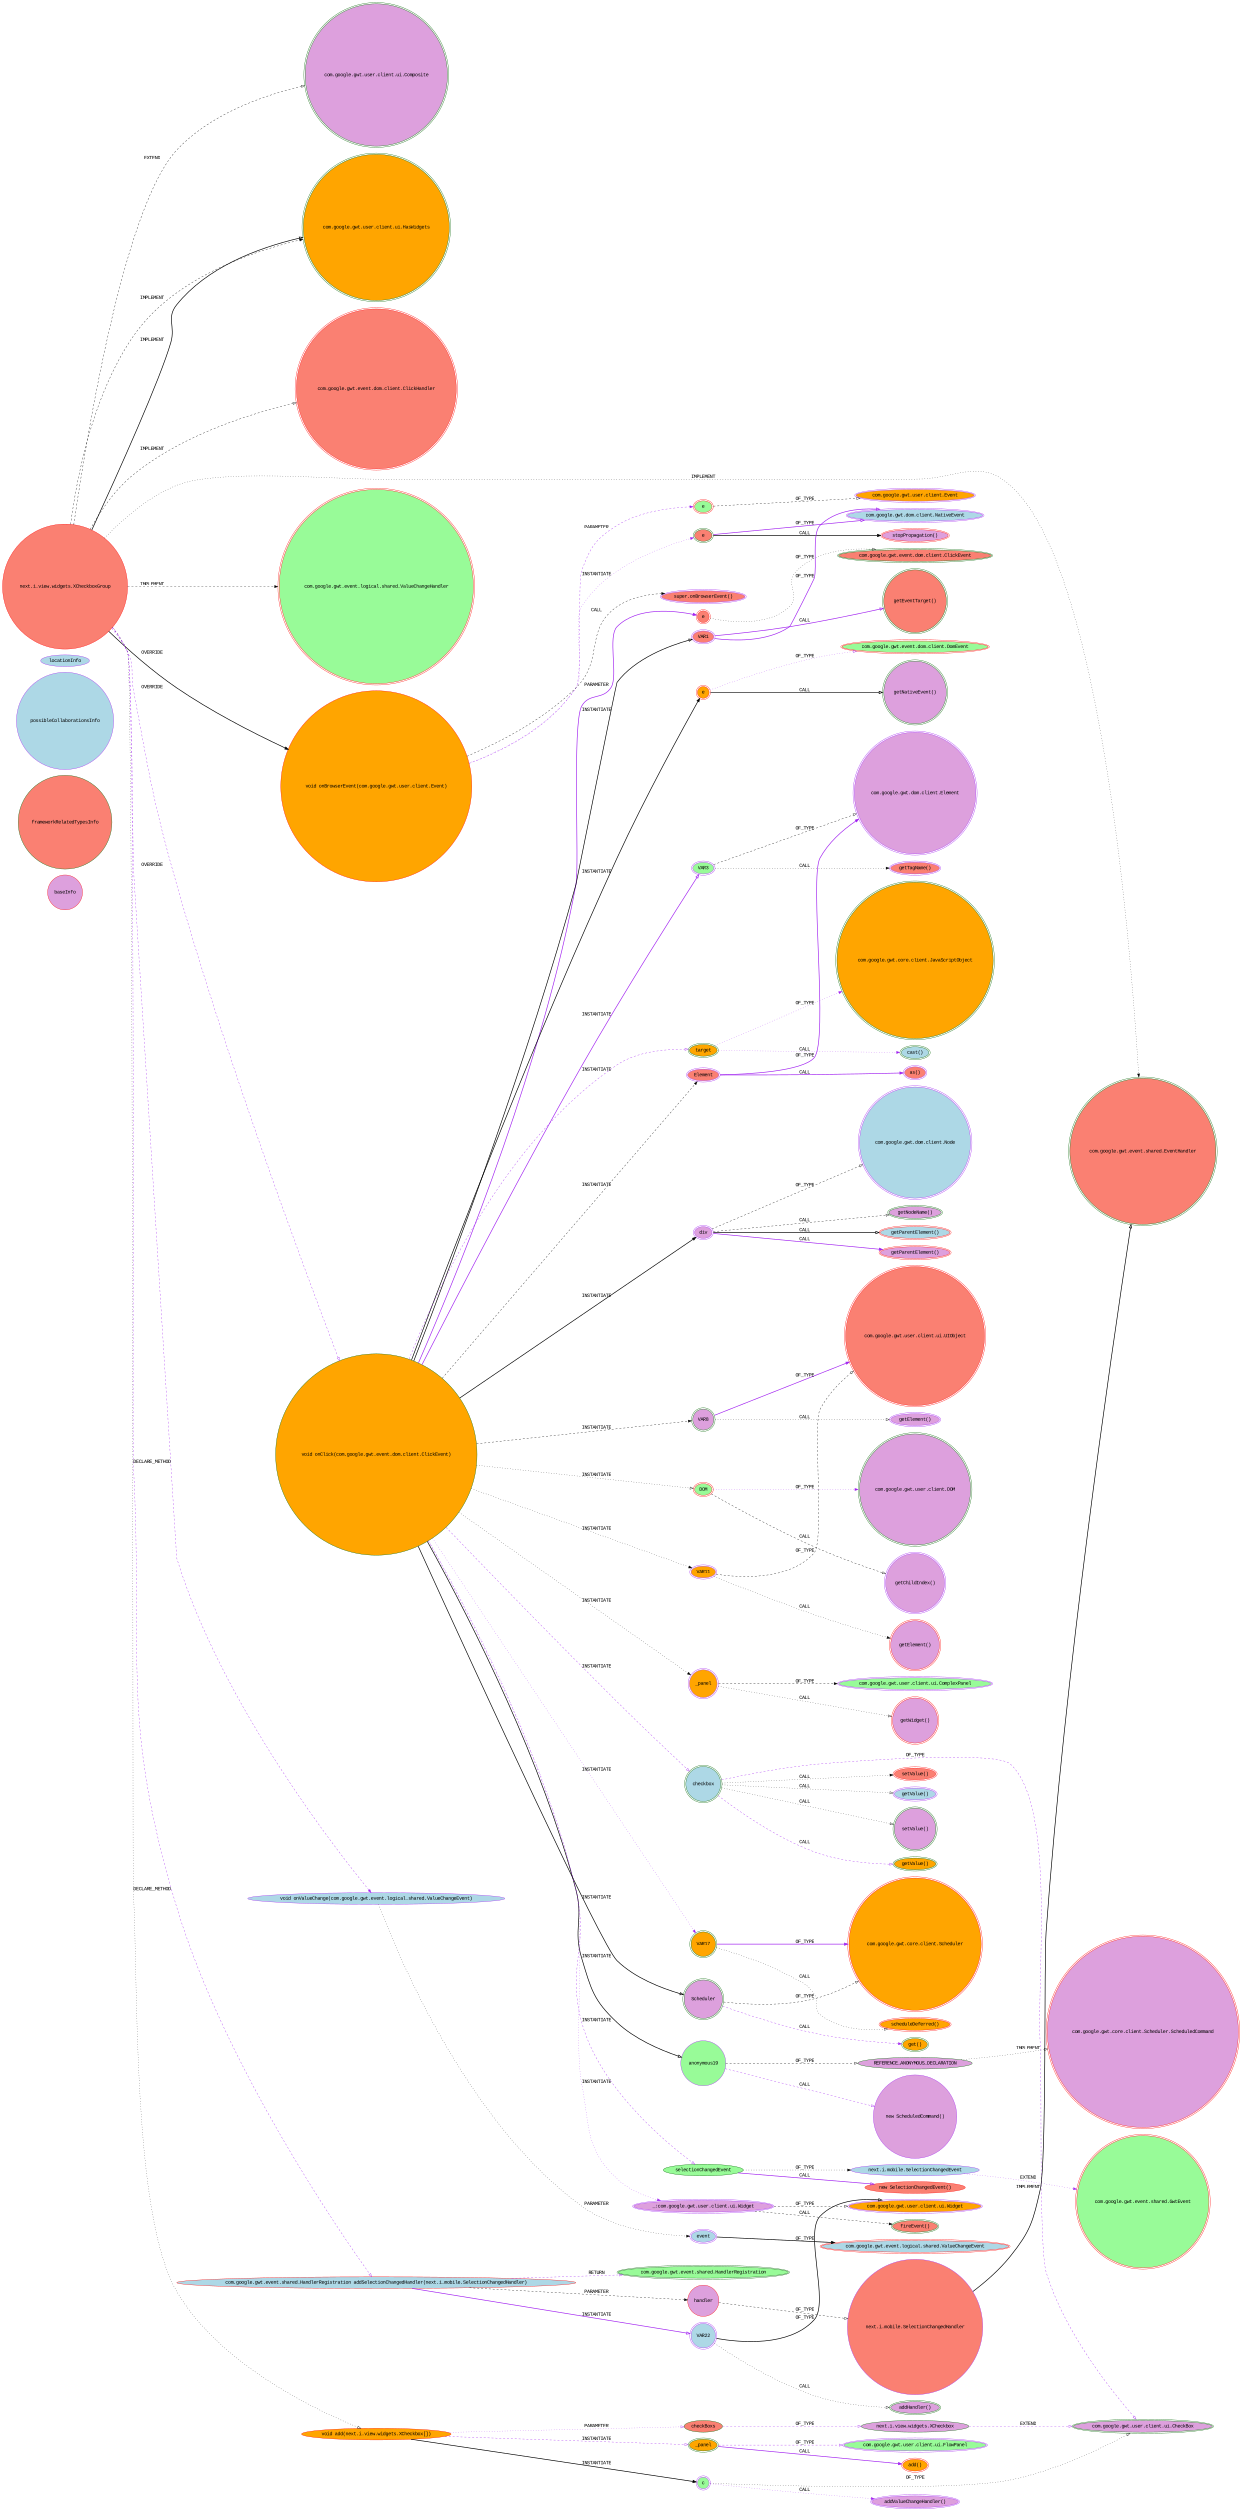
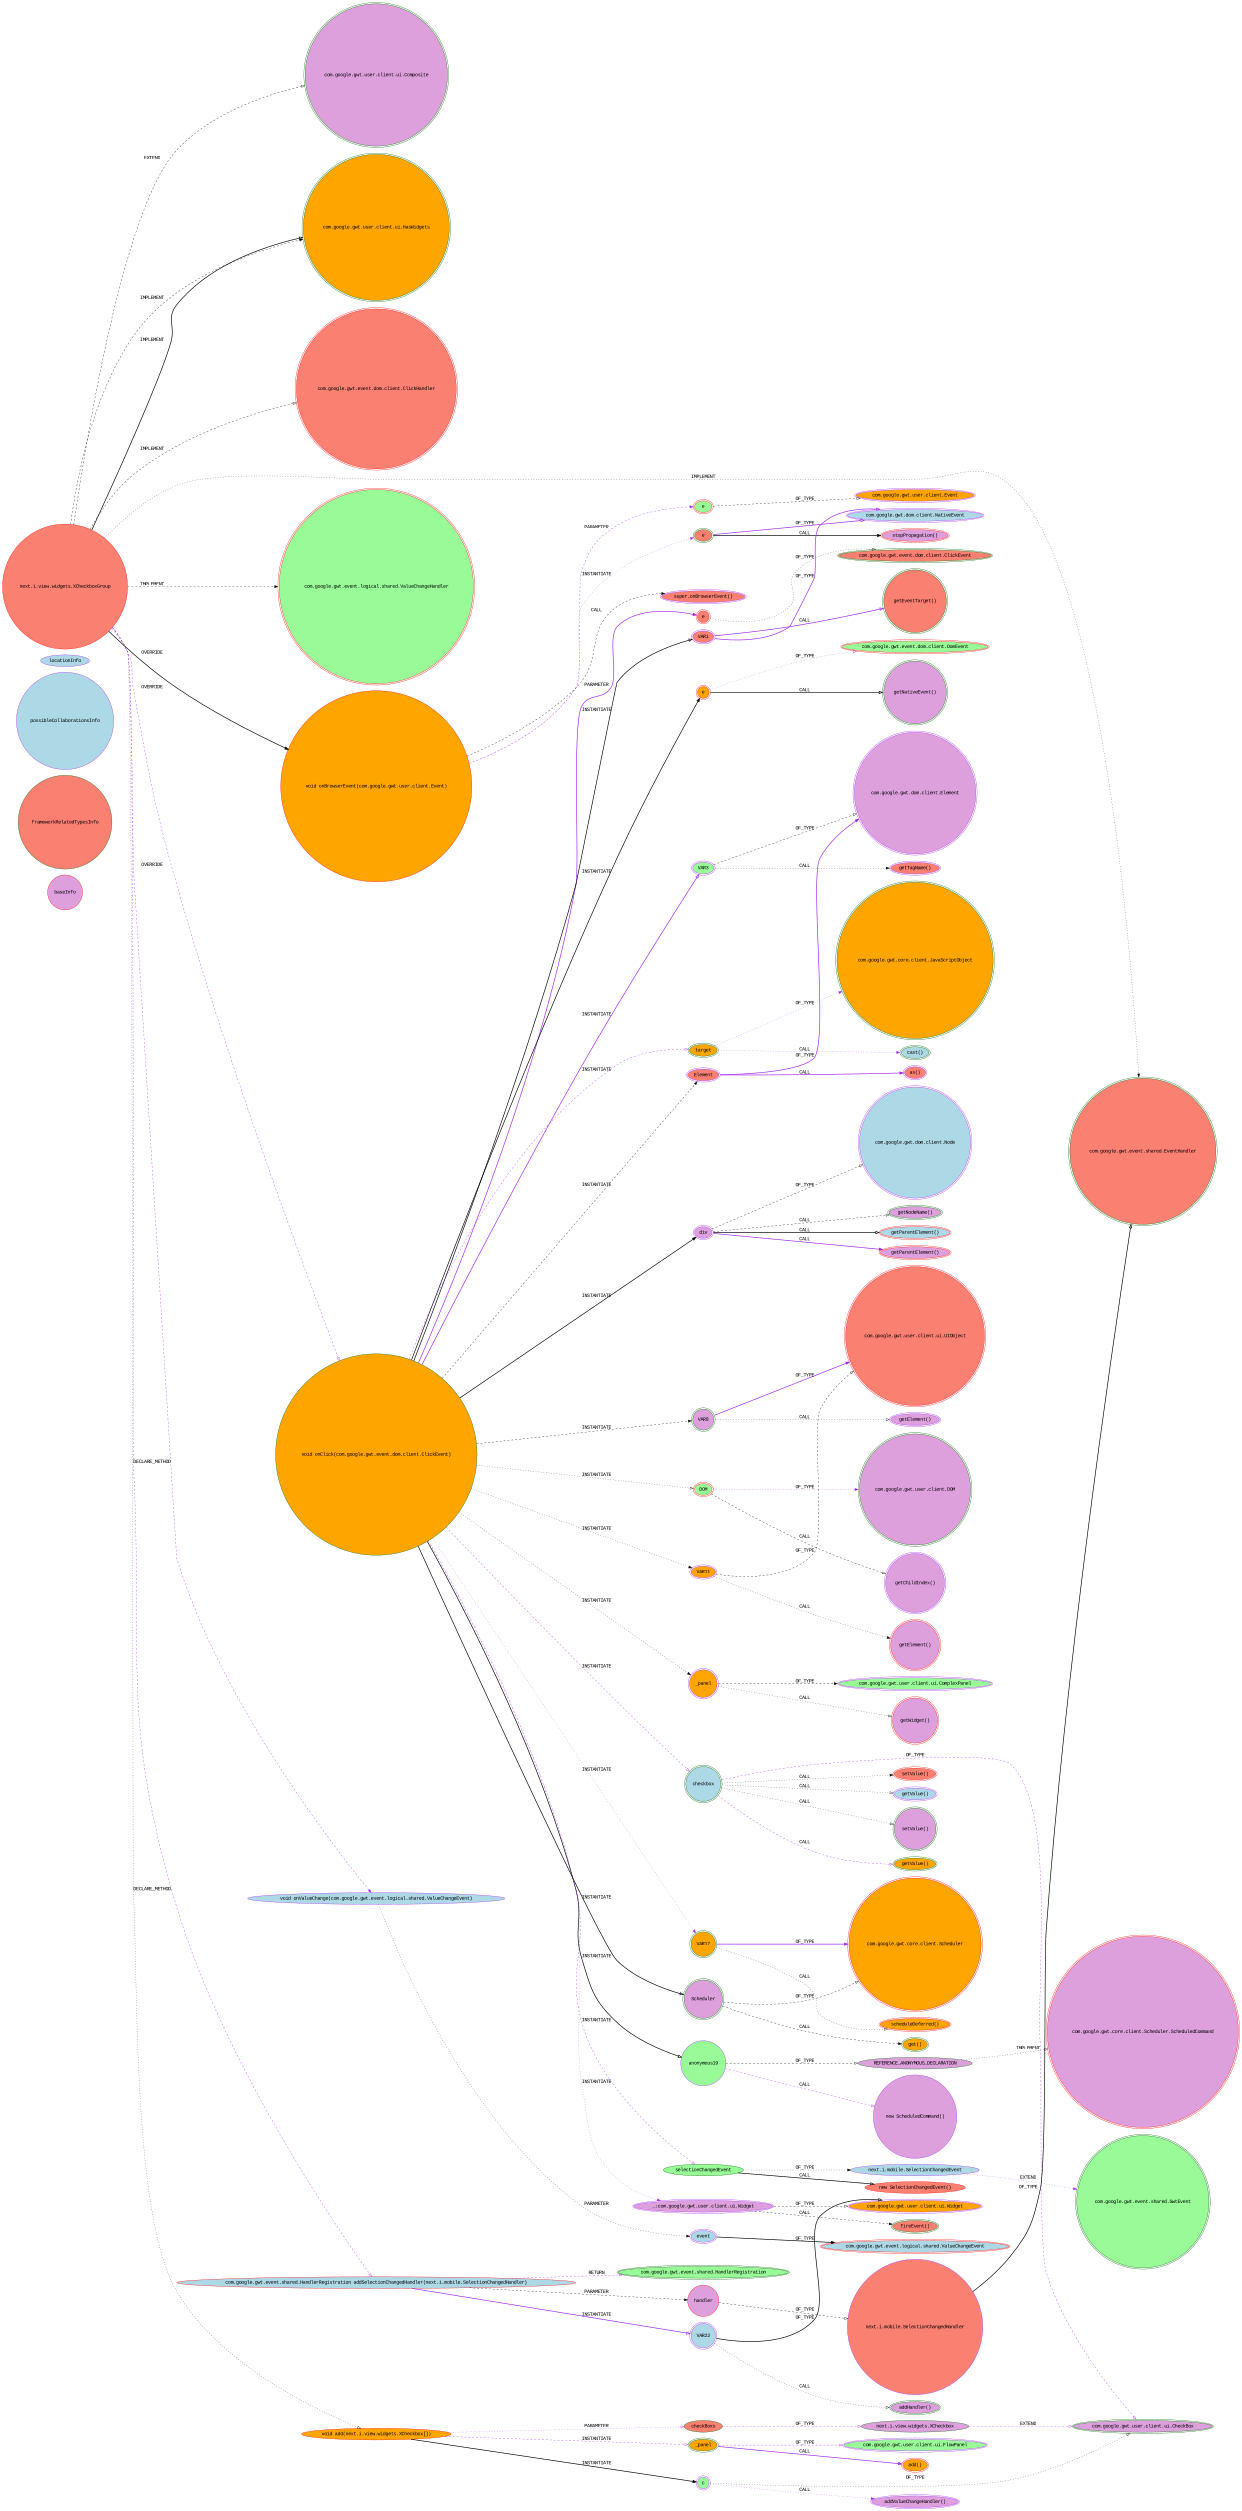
edge "Scheduler" -> "get()": color purple -> black
edge "selectionChangedEvent" -> "new SelectionChangedEvent()": color purple -> black
edge "next.i.mobile.SelectionChangedHandler" -> "com.google.gwt.event.shared.EventHandler": label "IMPLEMENT" -> "OF_TYPE"
node "com.google.gwt.event.shared.GwtEvent": color red -> darkgreen
